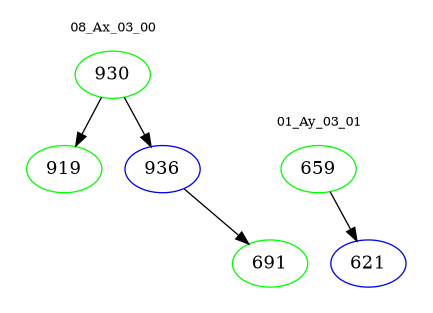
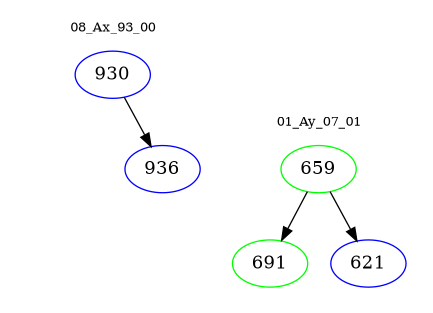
cluster "08_Ax_03_00": label "08_Ax_03_00" -> "08_Ax_93_00"
node "930": color green -> blue
cluster "01_Ay_03_01": label "01_Ay_03_01" -> "01_Ay_07_01"
node "919": removed
edge "936" -> "691": now "659" -> "691"
